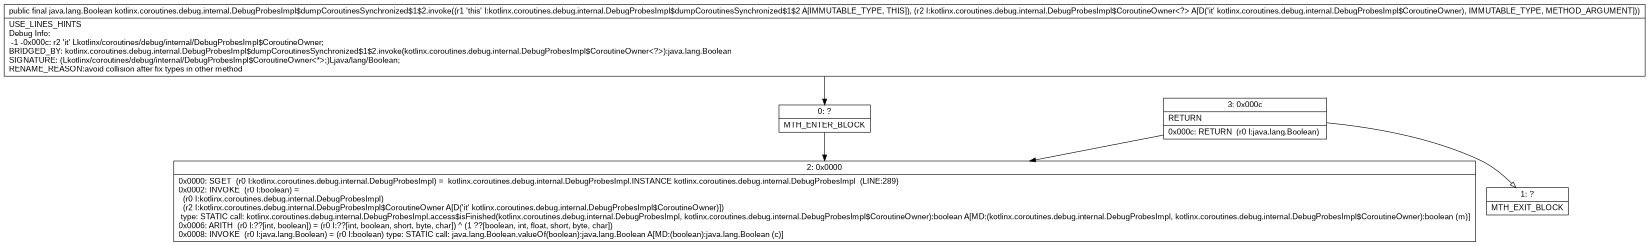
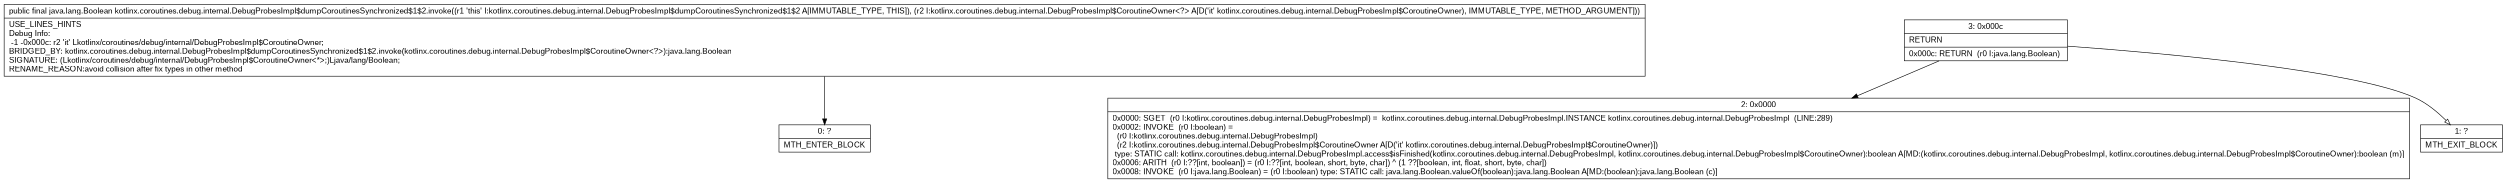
edge "0: ?" -> "2: 0x0000": removed
